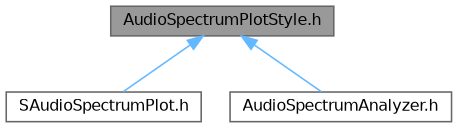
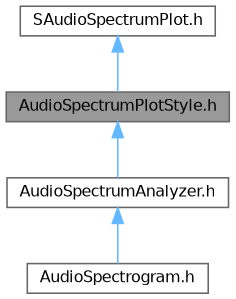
edge "SAudioSpectrumPlot.h" -> "AudioSpectrumPlotStyle.h": reversed
node "AudioSpectrogram.h": added
